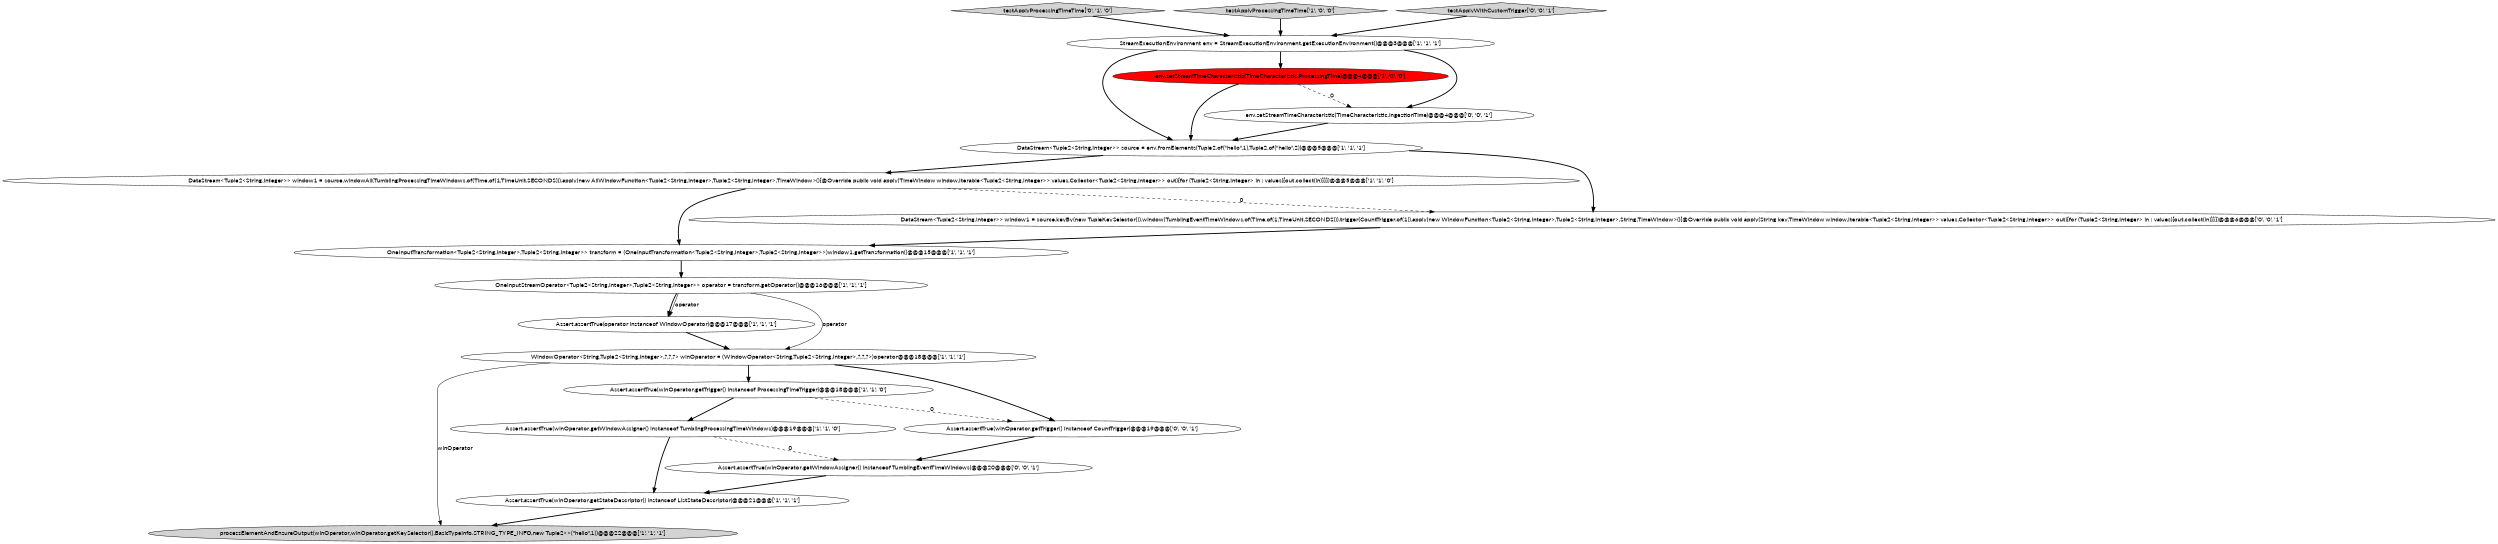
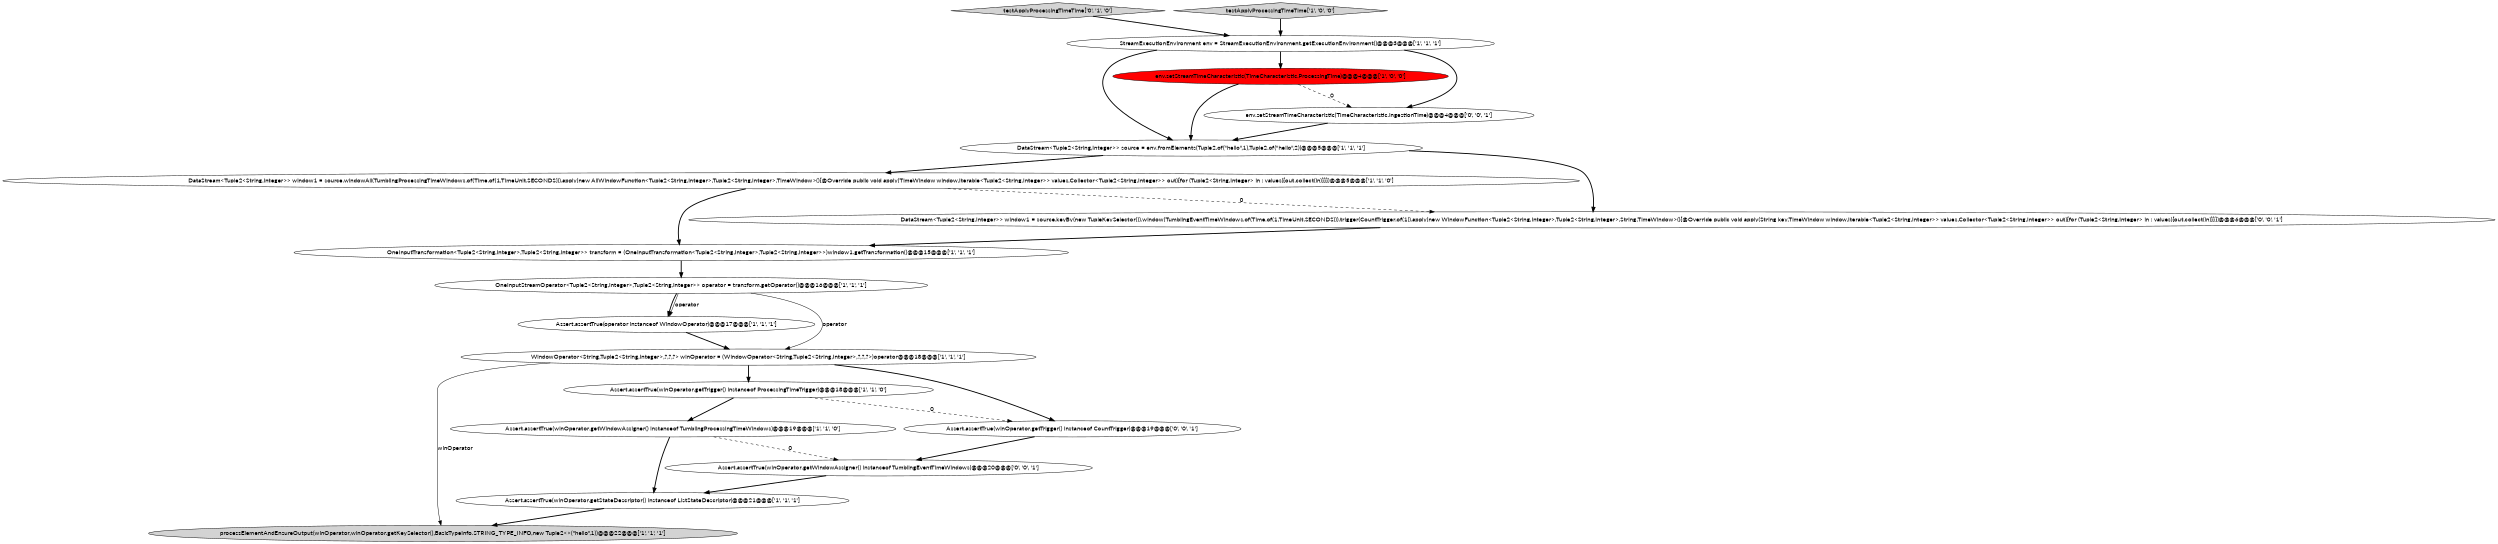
node "testApplyWithCustomTrigger['0', '0', '1']": removed
